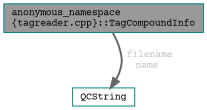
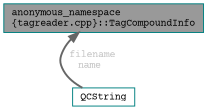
edge "anonymous_namespace {tagreader.cpp}::TagCompoundInfo" -> "QCString": reversed
